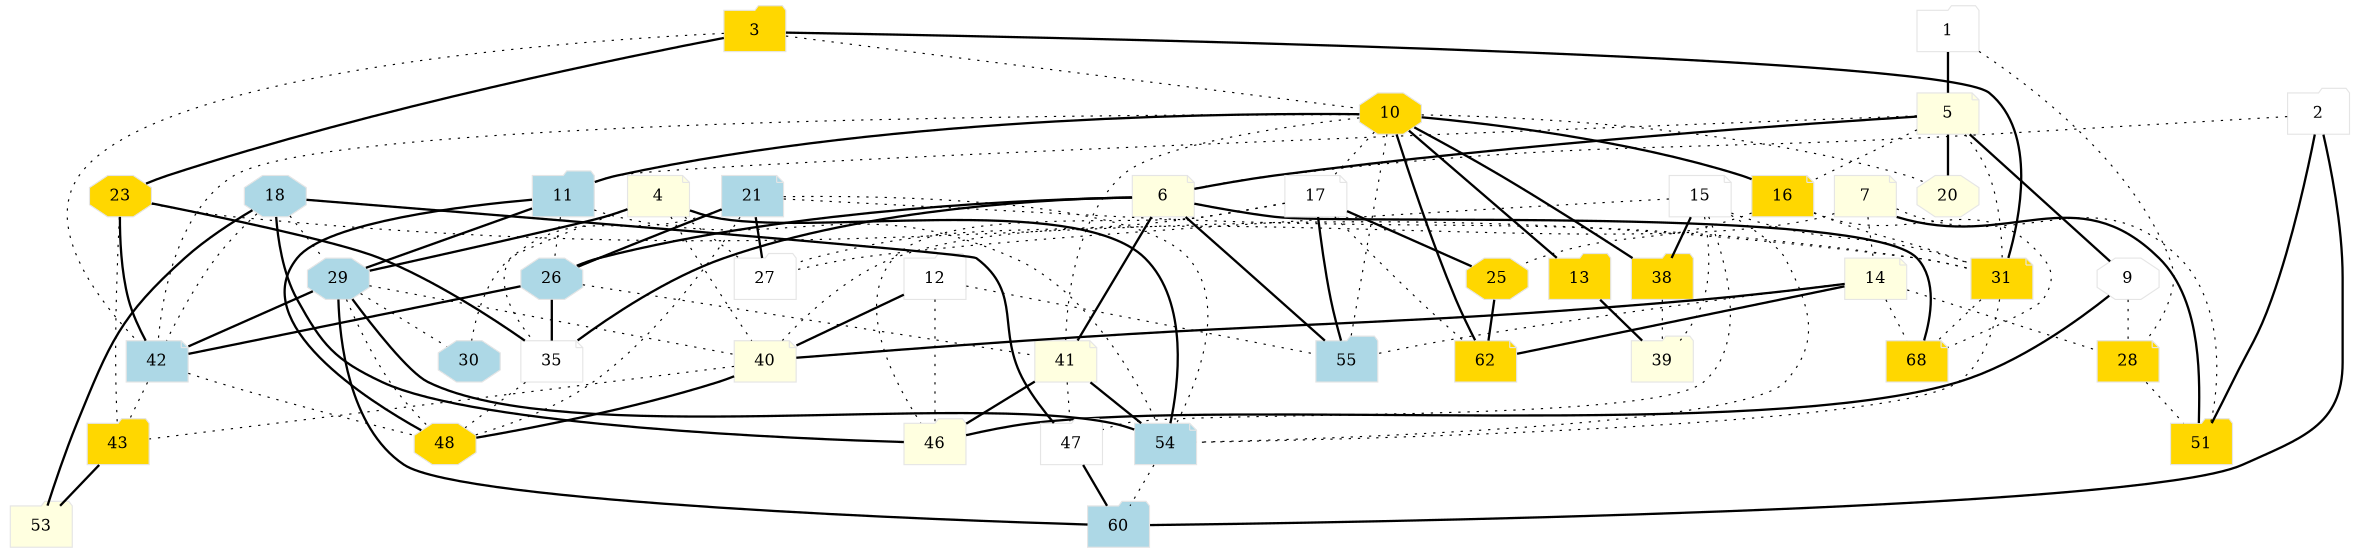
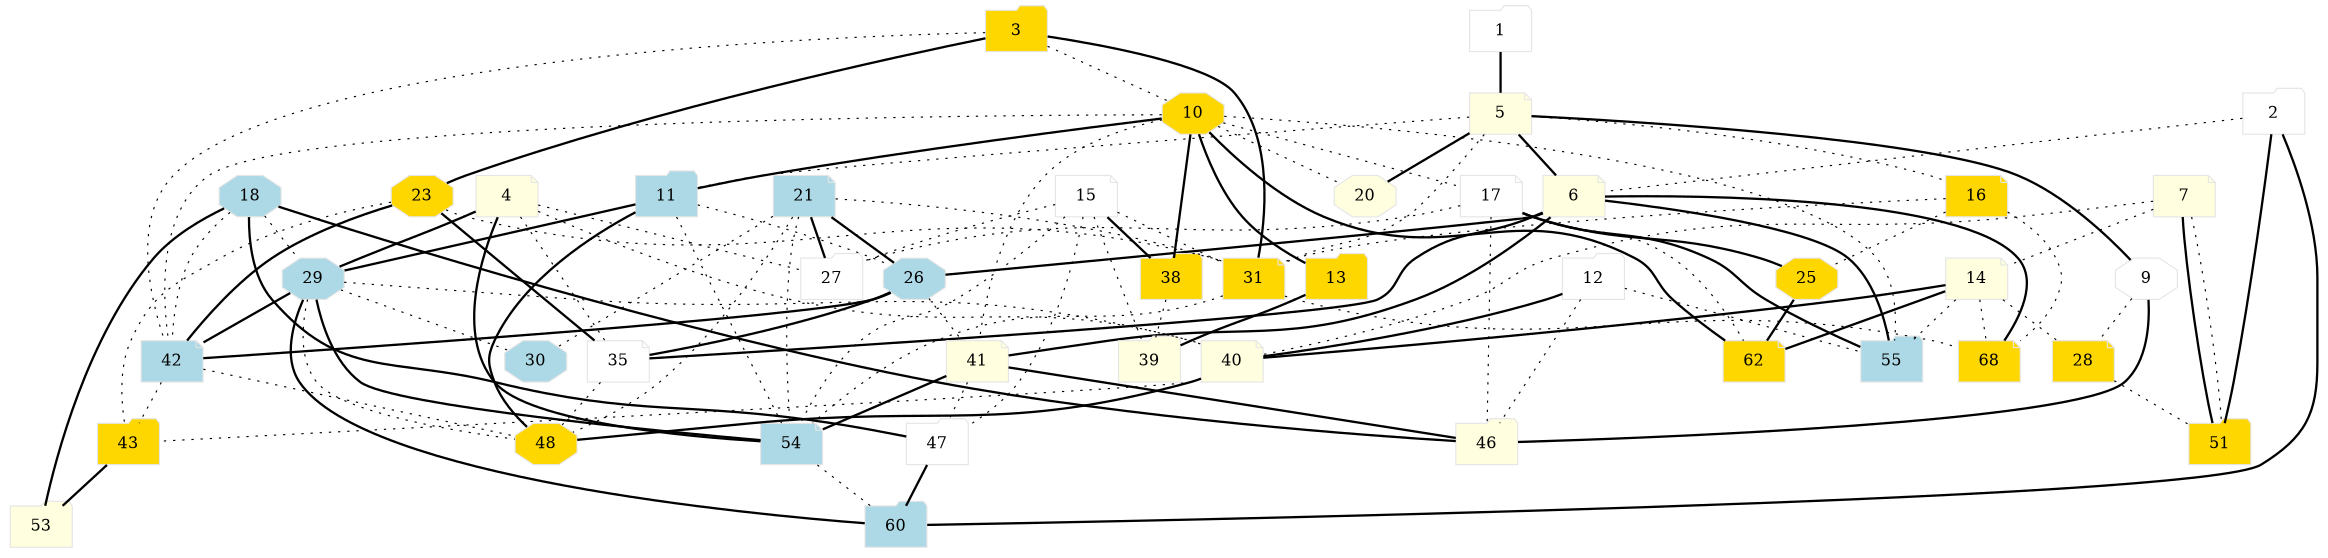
edge "10" -- "16": removed
edge "1" -- "28": removed
